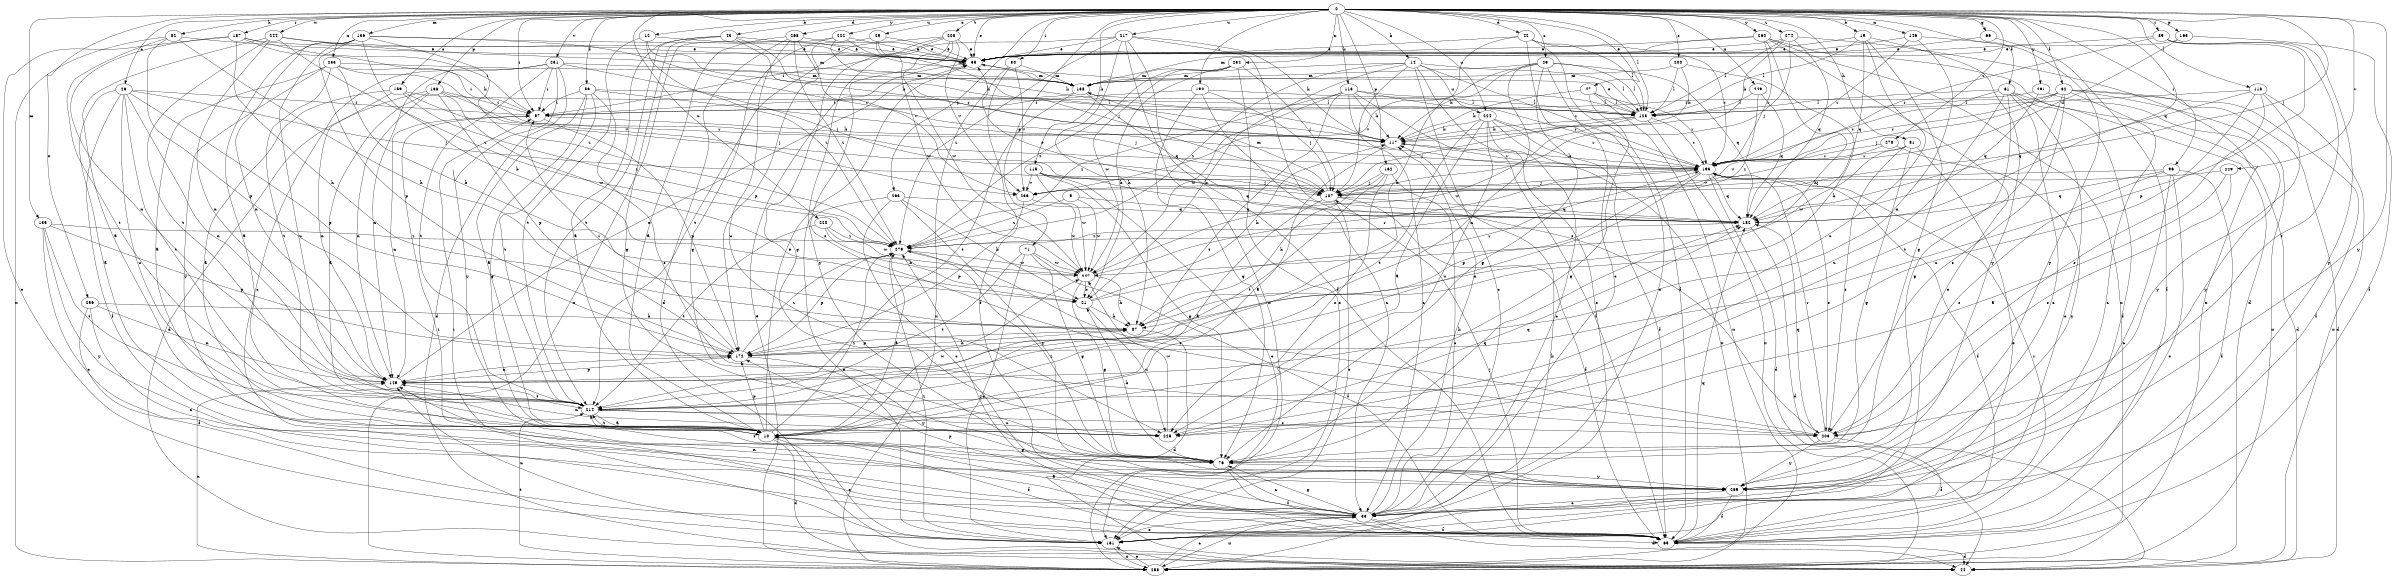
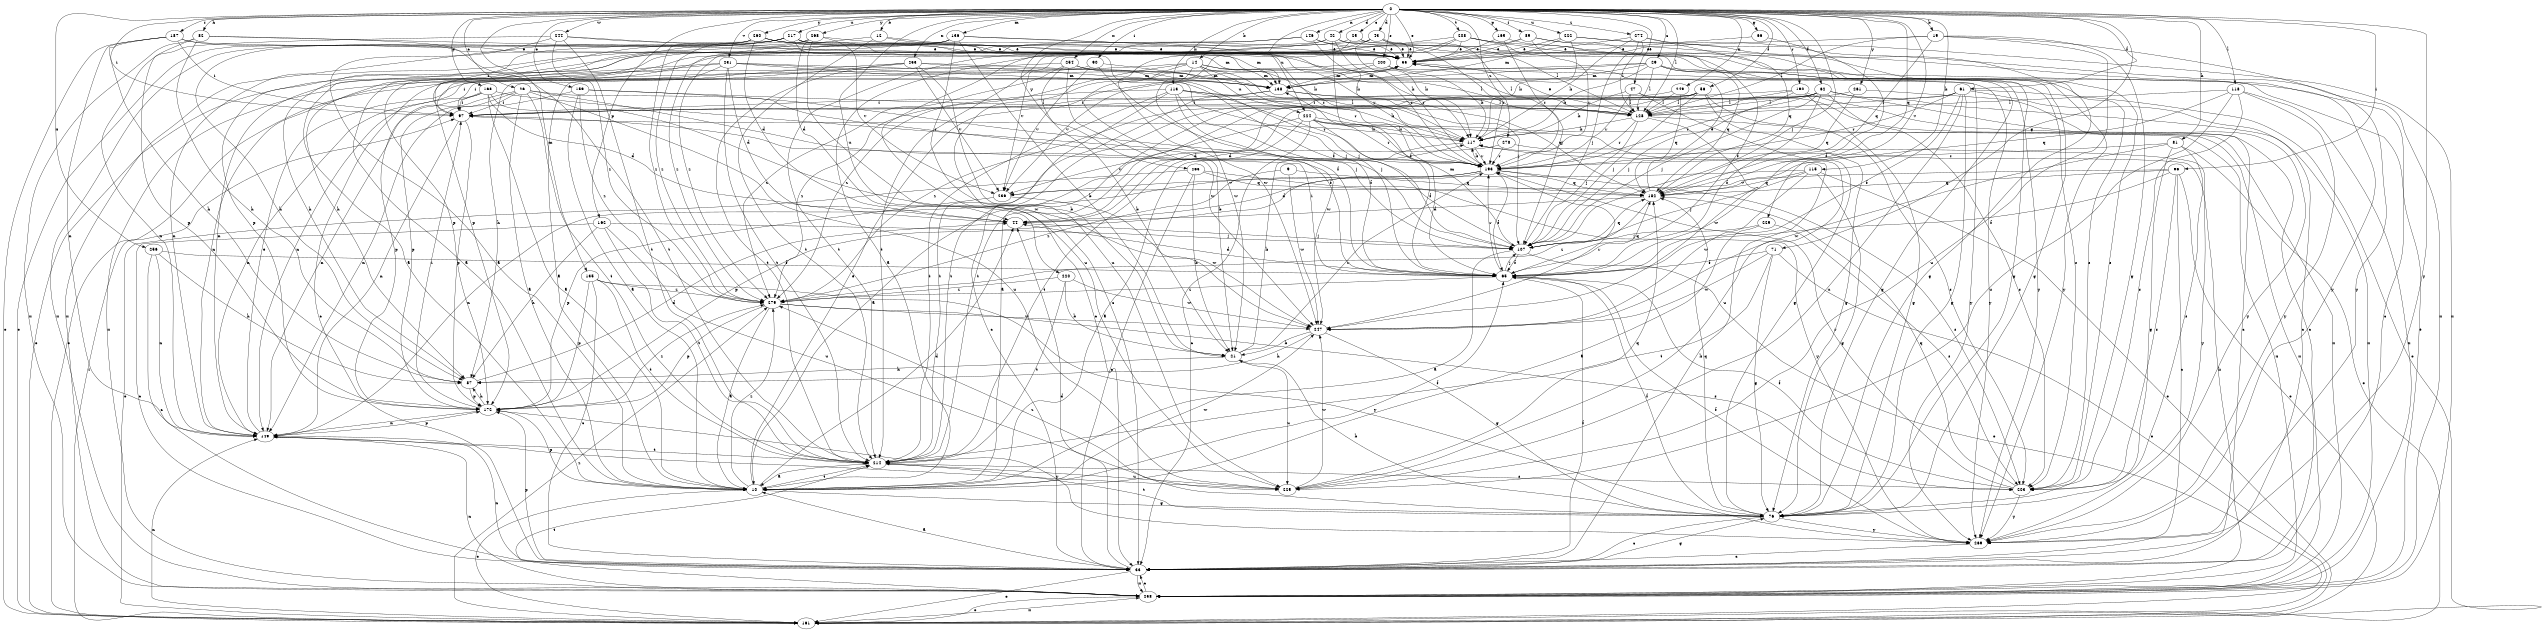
edge "136" -> "279": now "146" -> "279"
edge "208" -> "247": now "208" -> "21"
edge "193" -> "107": now "44" -> "107"
